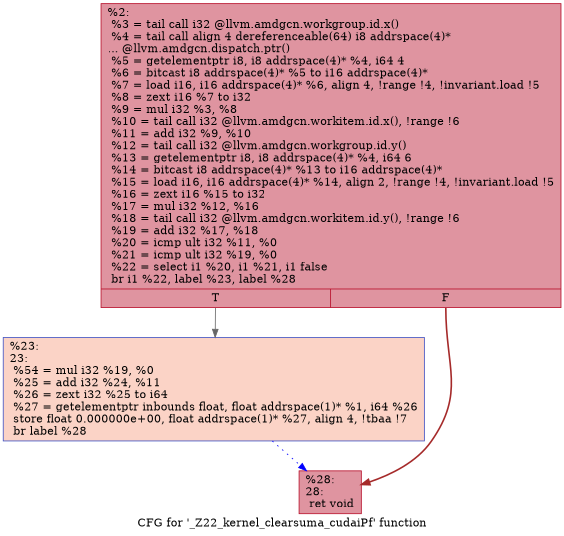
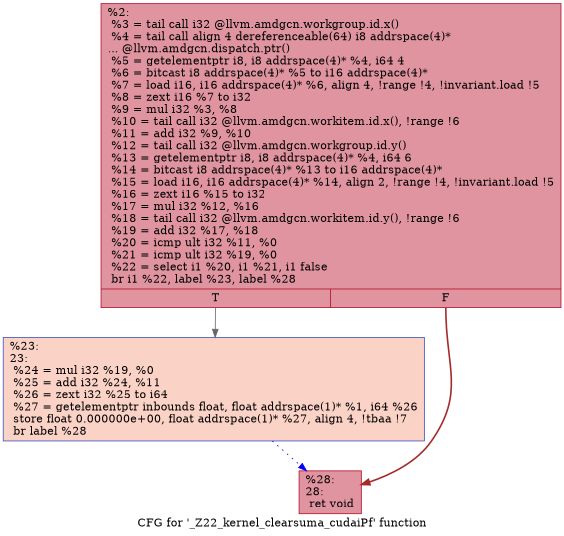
node "%23:": text "%54 = mul i32 %19, %0" -> "%24 = mul i32 %19, %0"
